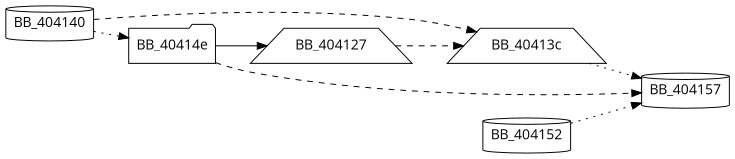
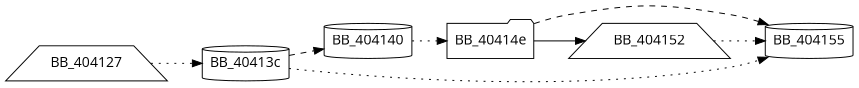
edge "BB_404140" -> "BB_40413c": reversed
edge "BB_40414e" -> "BB_404127": now "BB_40414e" -> "BB_404152"
edge "BB_404127" -> "BB_40413c": style dashed -> dotted
node "BB_40413c": shape trapezium -> cylinder
node "BB_404157": label "BB_404157" -> "BB_404155"
node "BB_404152": shape cylinder -> trapezium
